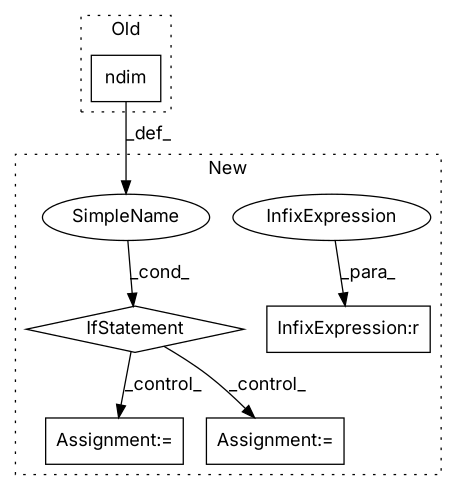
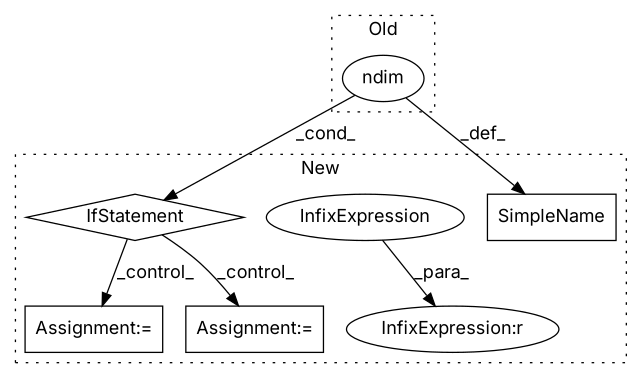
node "ndim": shape box -> ellipse
node "SimpleName": shape ellipse -> box
edge "SimpleName" -> "IfStatement": now "ndim" -> "IfStatement"
node "InfixExpression:r": shape box -> ellipse
